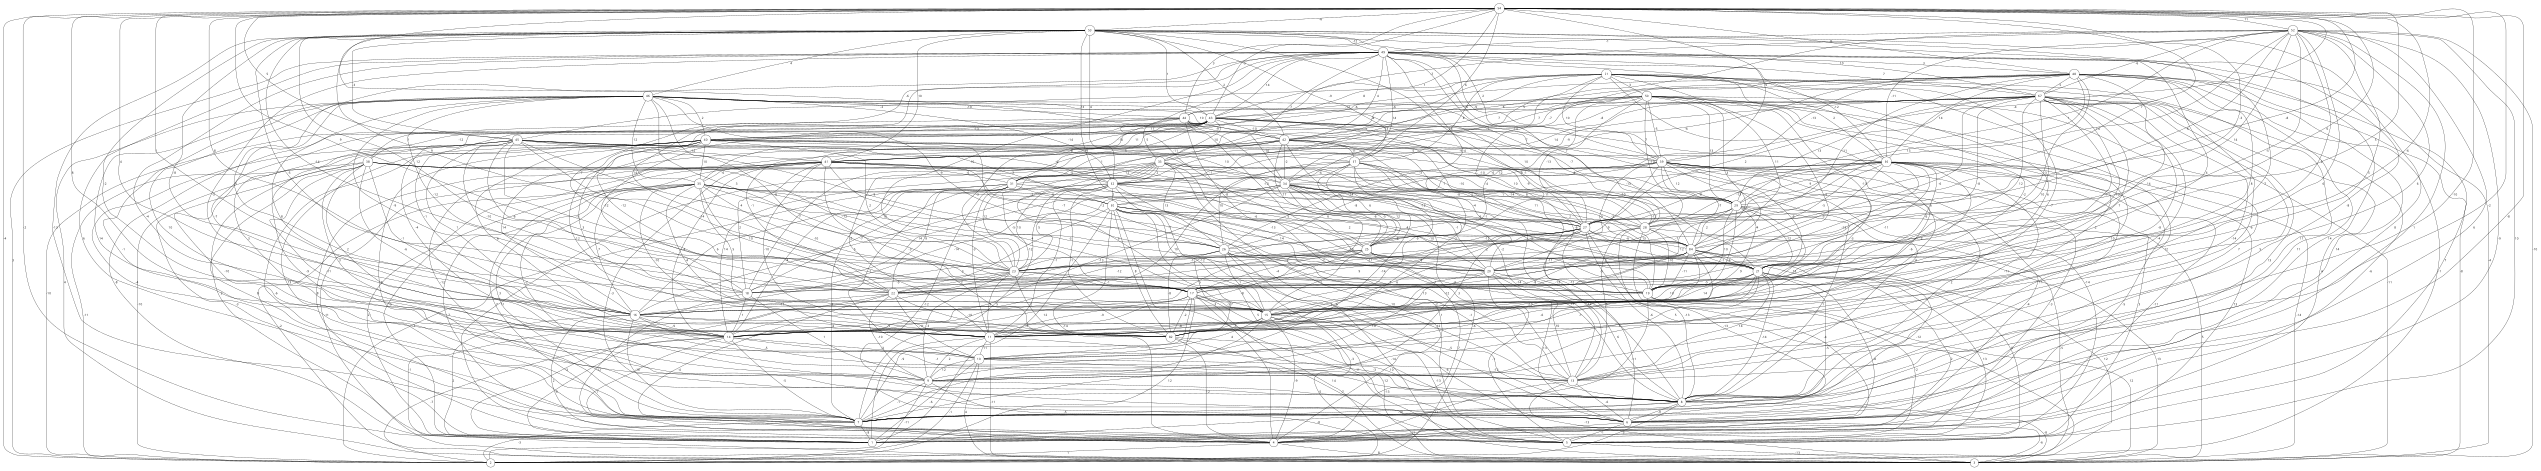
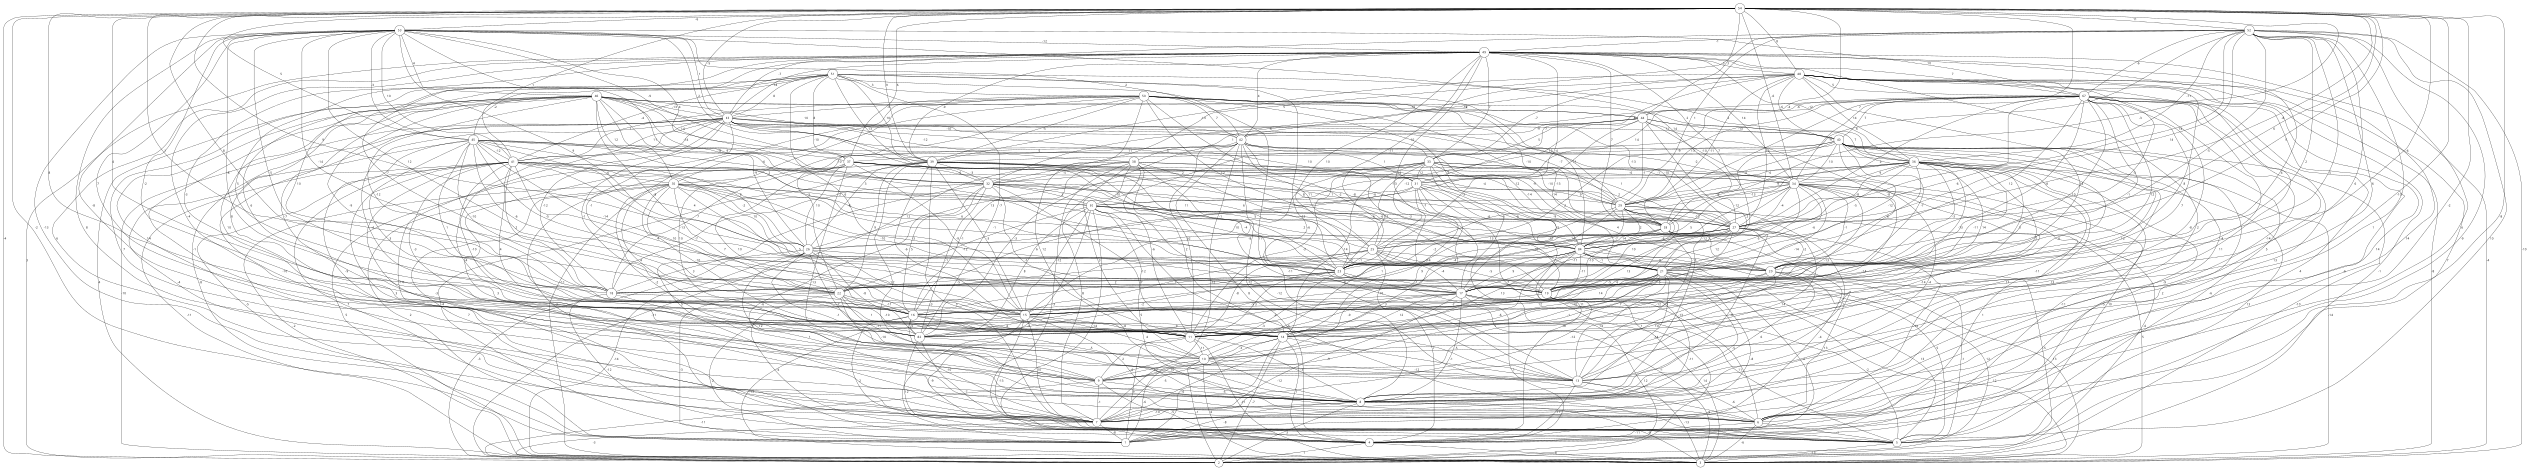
edge "31" -- "22": now "31" -- "29"
edge "30" -- "21": removed, label "-10"
